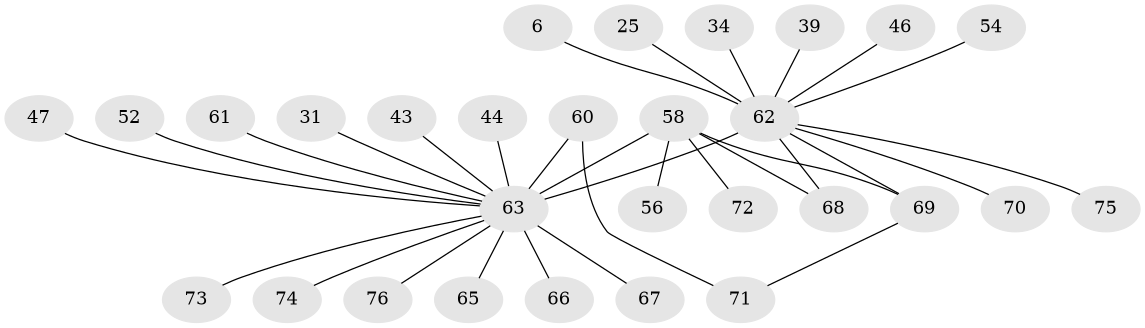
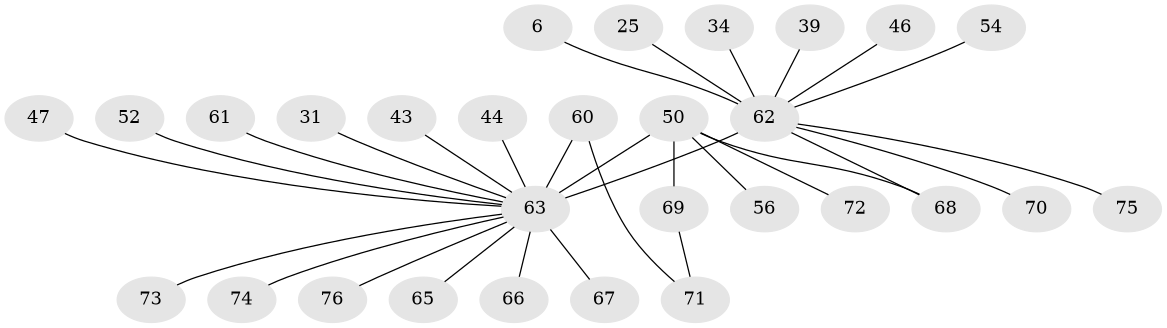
node "58": label "58" -> "50"
edge "62" -- "69": removed
